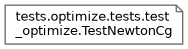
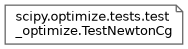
node "tests.optimize.tests.test _optimize.TestNewtonCg": label "tests.optimize.tests.test _optimize.TestNewtonCg" -> "scipy.optimize.tests.test _optimize.TestNewtonCg"
